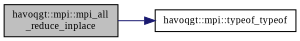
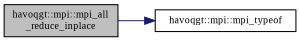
node "havoqgt::mpi::typeof_typeof": label "havoqgt::mpi::typeof_typeof" -> "havoqgt::mpi::mpi_typeof"
